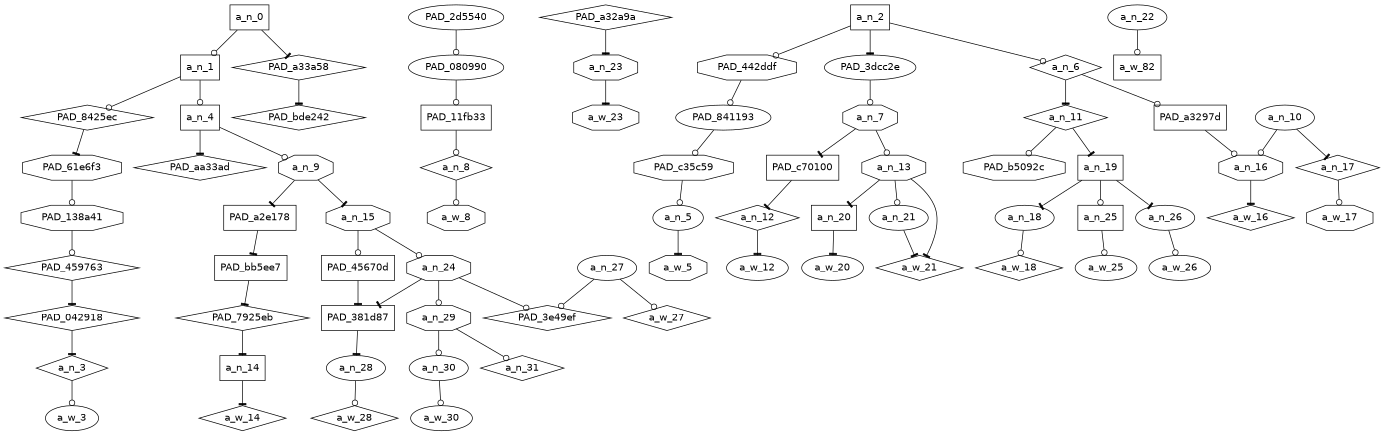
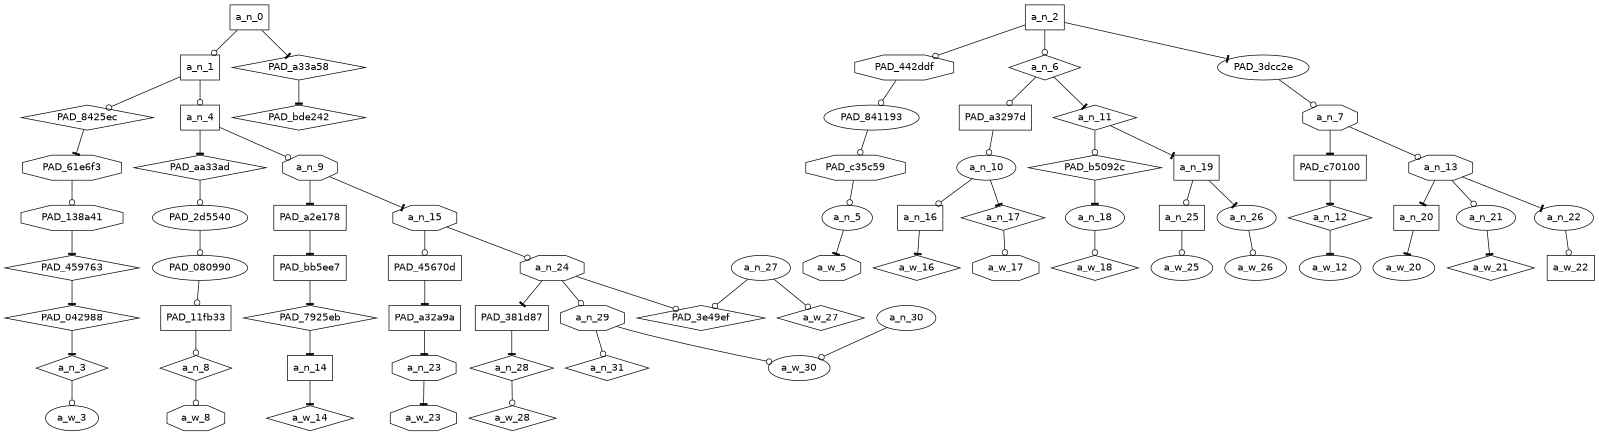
node "PAD_a32a9a": shape diamond -> box
node "a_w_82": label "a_w_82" -> "a_w_22"
edge "PAD_a3297d" -> "a_n_16": now "PAD_a3297d" -> "a_n_10"
node "PAD_b5092c": shape octagon -> diamond
node "a_n_16": shape octagon -> box
edge "PAD_aa33ad" -> "PAD_2d5540": added
edge "a_n_19" -> "a_n_18": now "PAD_b5092c" -> "a_n_18"
edge "a_n_13" -> "a_w_21": now "a_n_13" -> "a_n_22"
edge "PAD_138a41" -> "PAD_459763": arrowhead odot -> tee
edge "PAD_45670d" -> "PAD_381d87": now "PAD_45670d" -> "PAD_a32a9a"
node "PAD_042918": label "PAD_042918" -> "PAD_042988"
edge "a_n_29" -> "a_n_30": now "a_n_29" -> "a_w_30"
node "a_n_28": shape ellipse -> diamond
